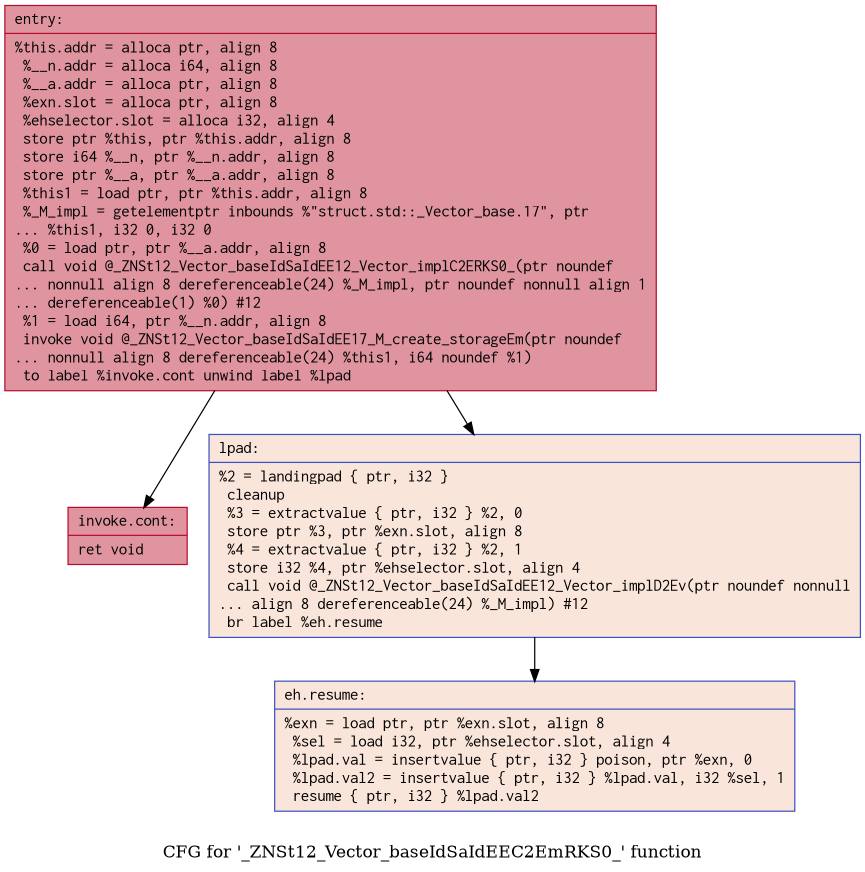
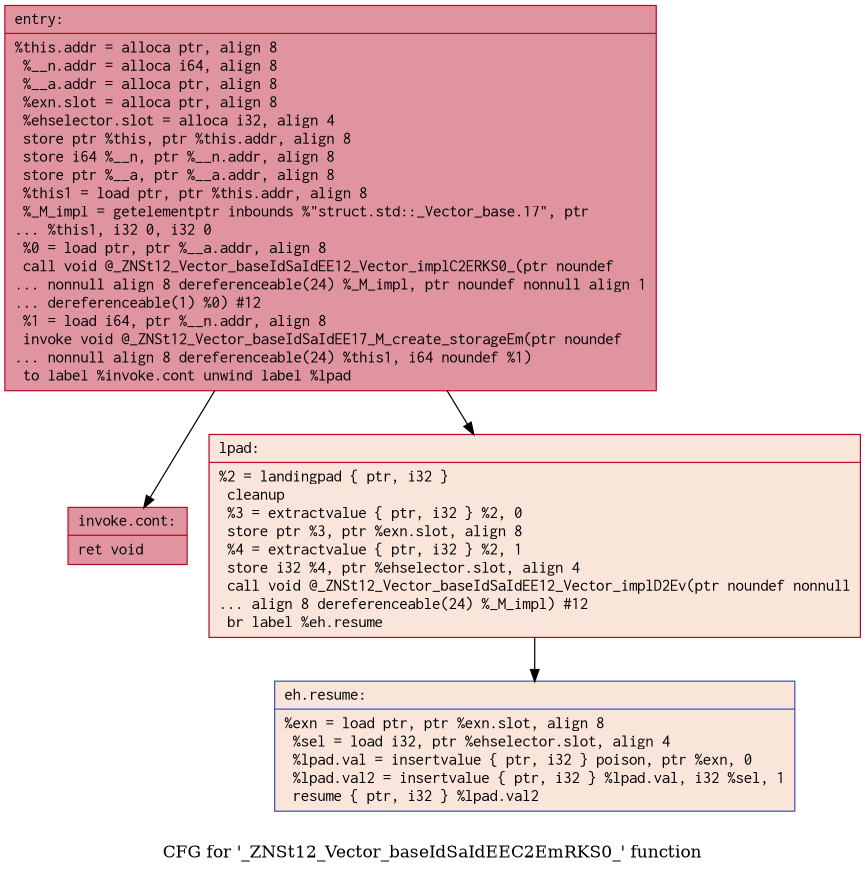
node "lpad:": color #3d50c3ff -> #b70d28ff
